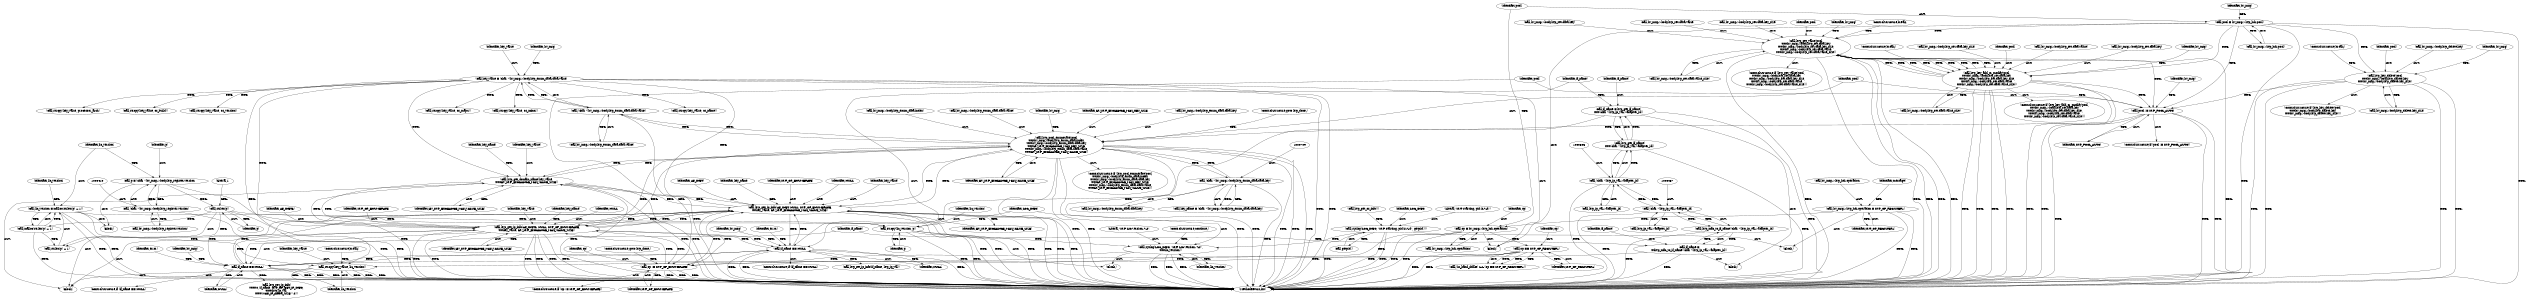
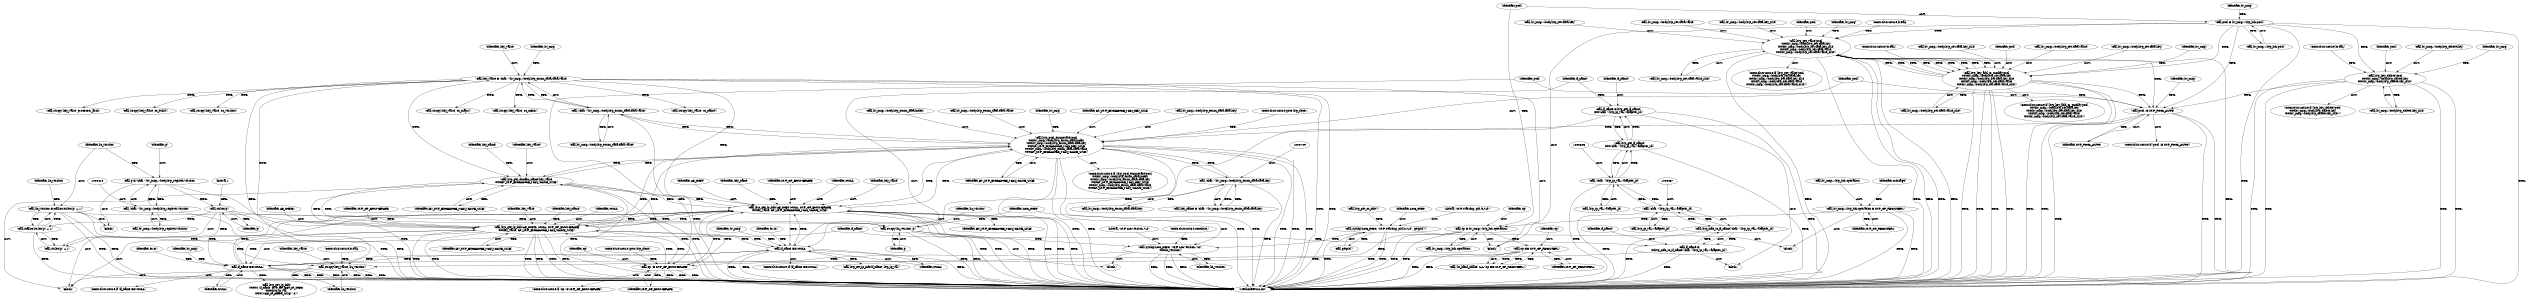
edge "(Call,strlen(p) + 1)" -> "(Call,lic_version = malloc(strlen(p) + 1))": now "(Call,strlen(p) + 1)" -> "(Call,malloc(strlen(p) + 1))"
edge "(Call,op == KVP_OP_REGISTER1)" -> "(Call,op != KVP_OP_ENUMERATE)": removed, label "DDG:"
